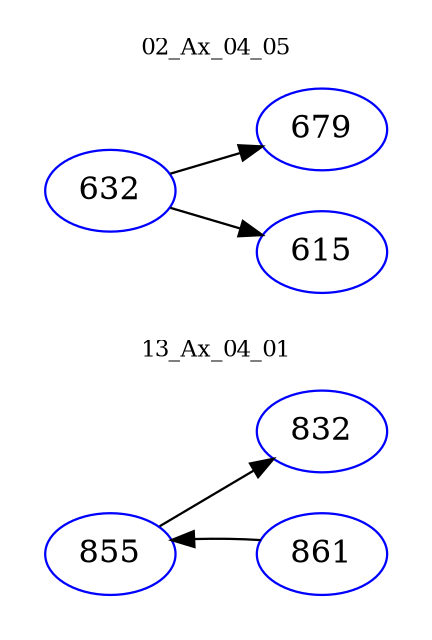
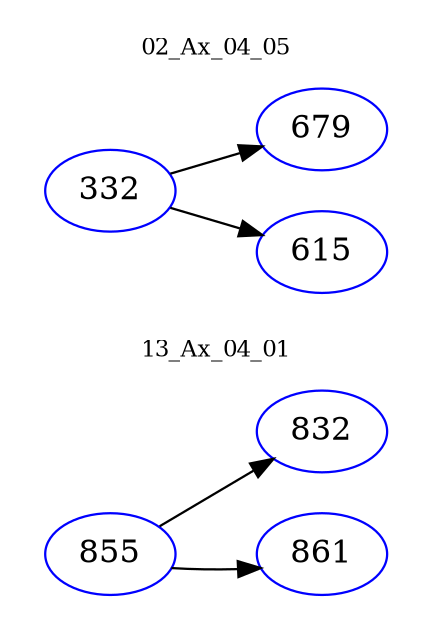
node "632": label "632" -> "332"
edge "861" -> "855": reversed
